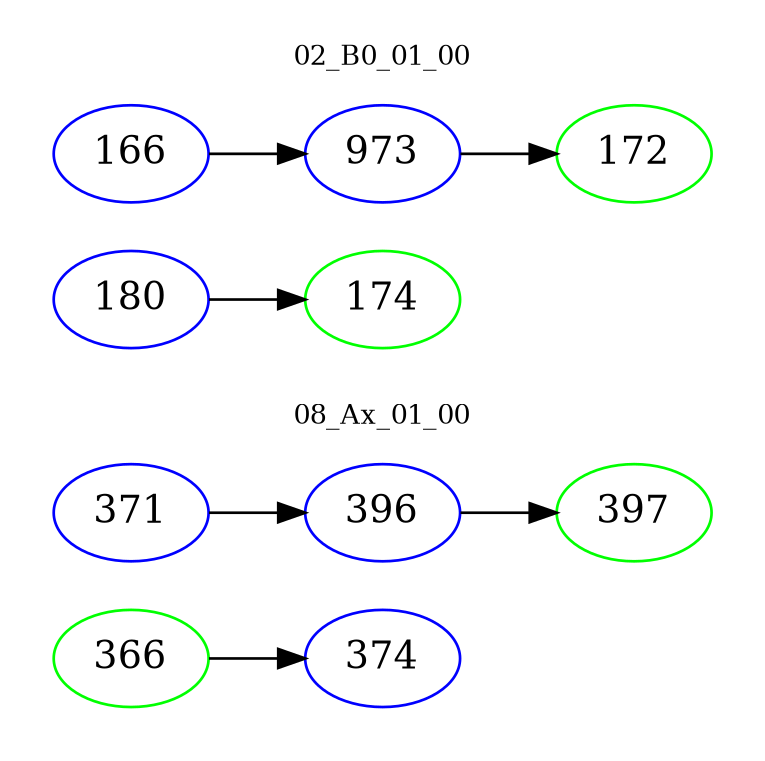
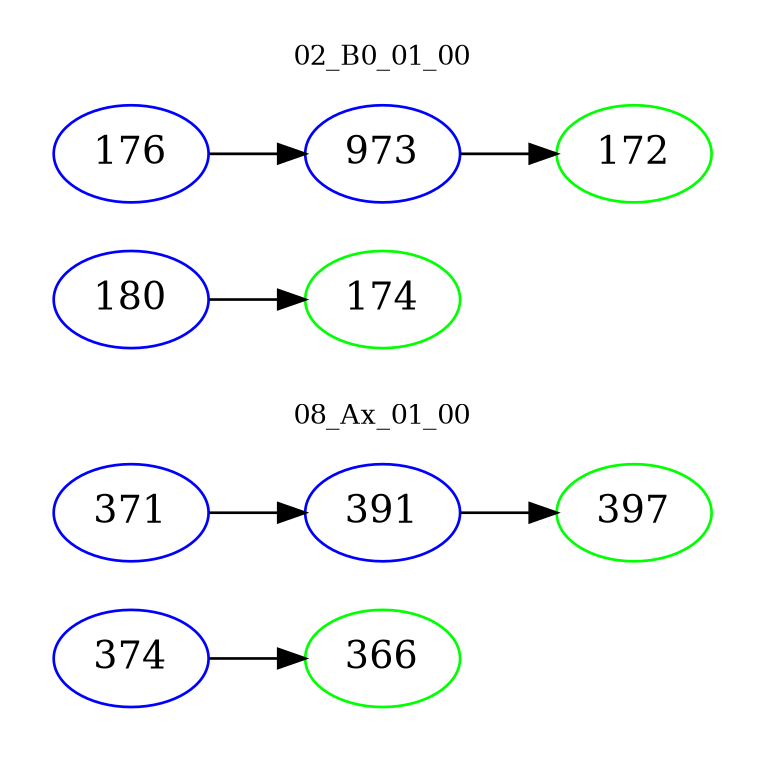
node "166": label "166" -> "176"
node "396": label "396" -> "391"
edge "366" -> "374": reversed
